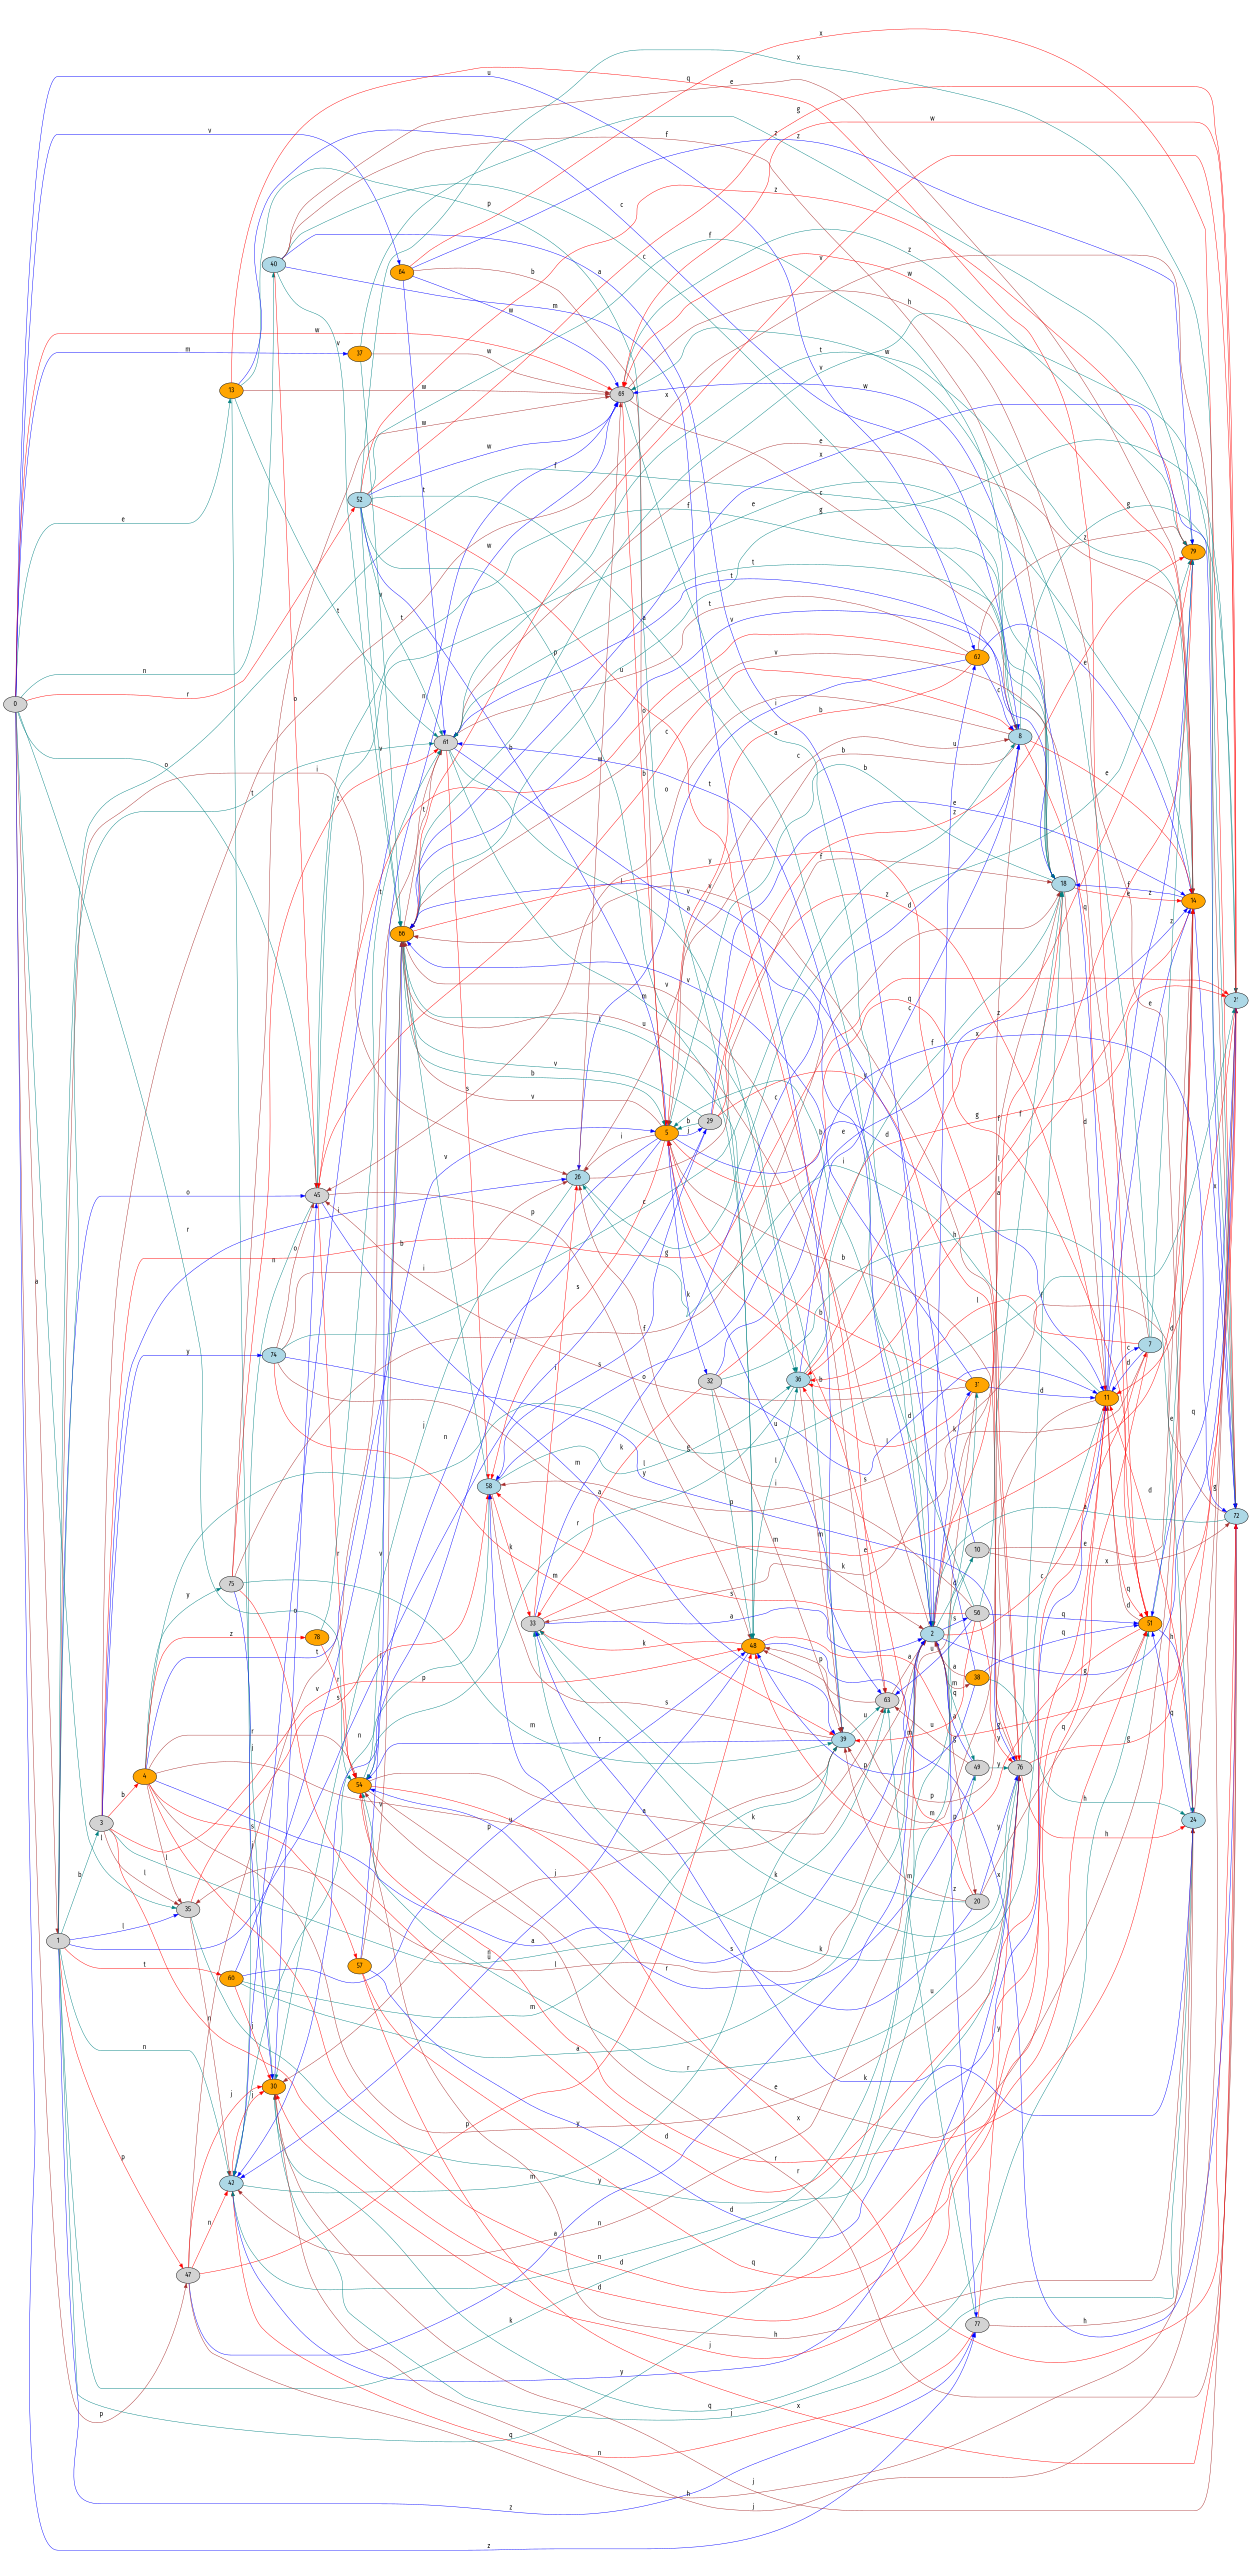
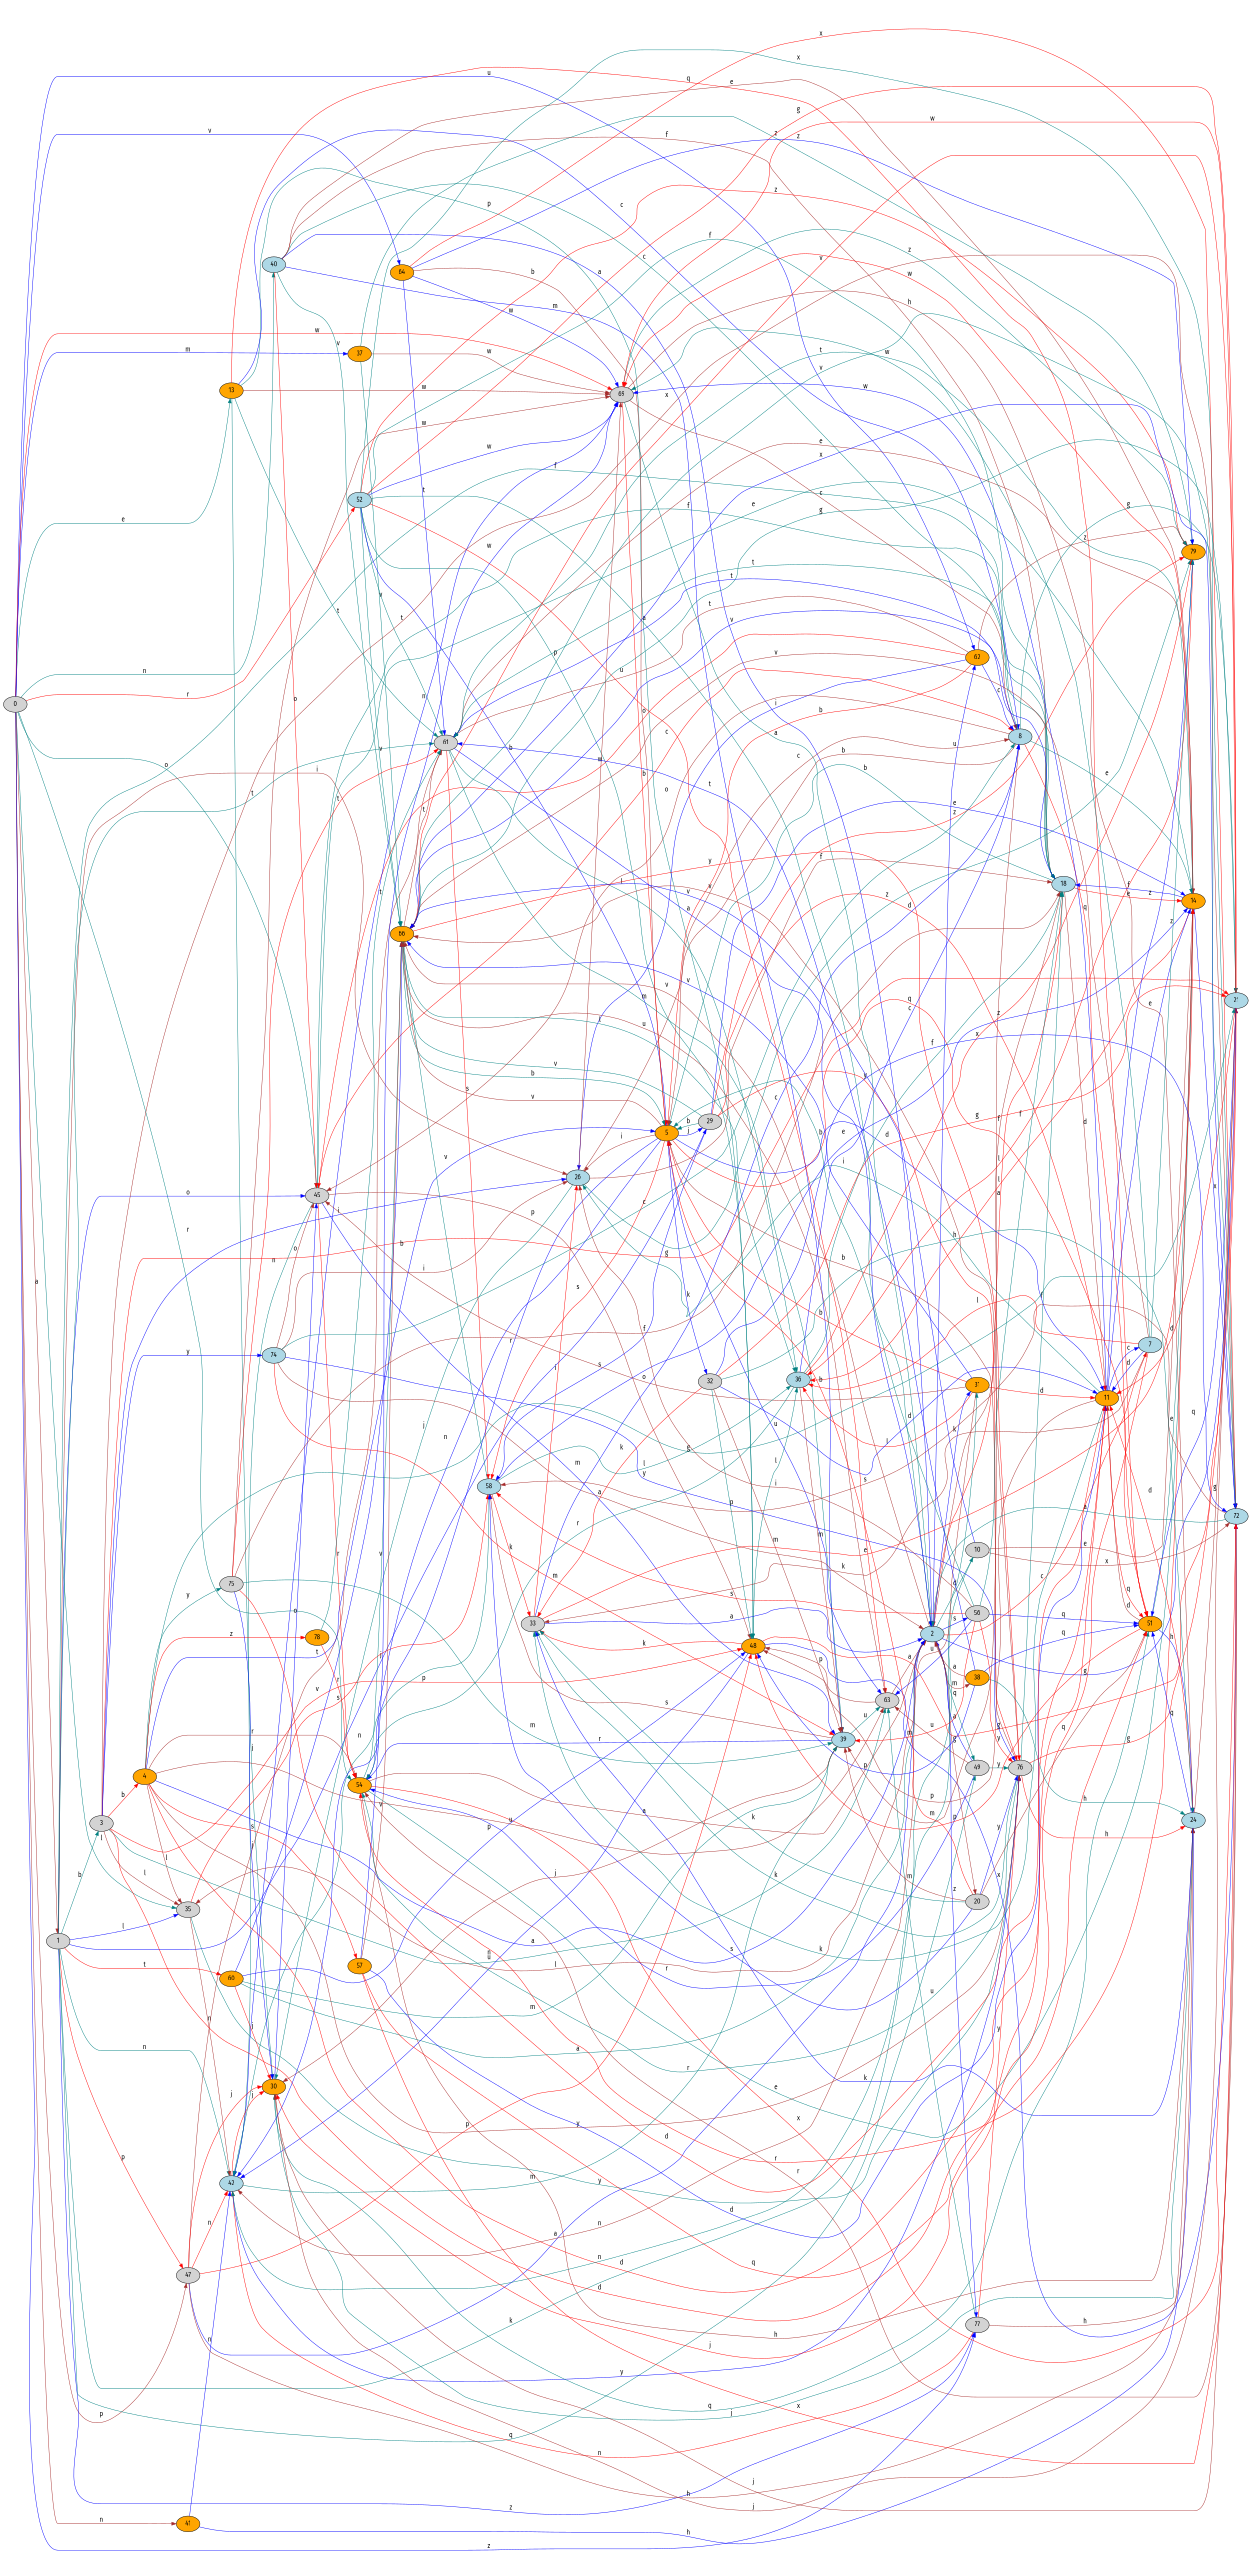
edge "62" -> "14": removed, label "e"
edge "8" -> "14": color red -> teal
edge "31" -> "11": color blue -> red
edge "54" -> "14": color brown -> teal
node "41": added
